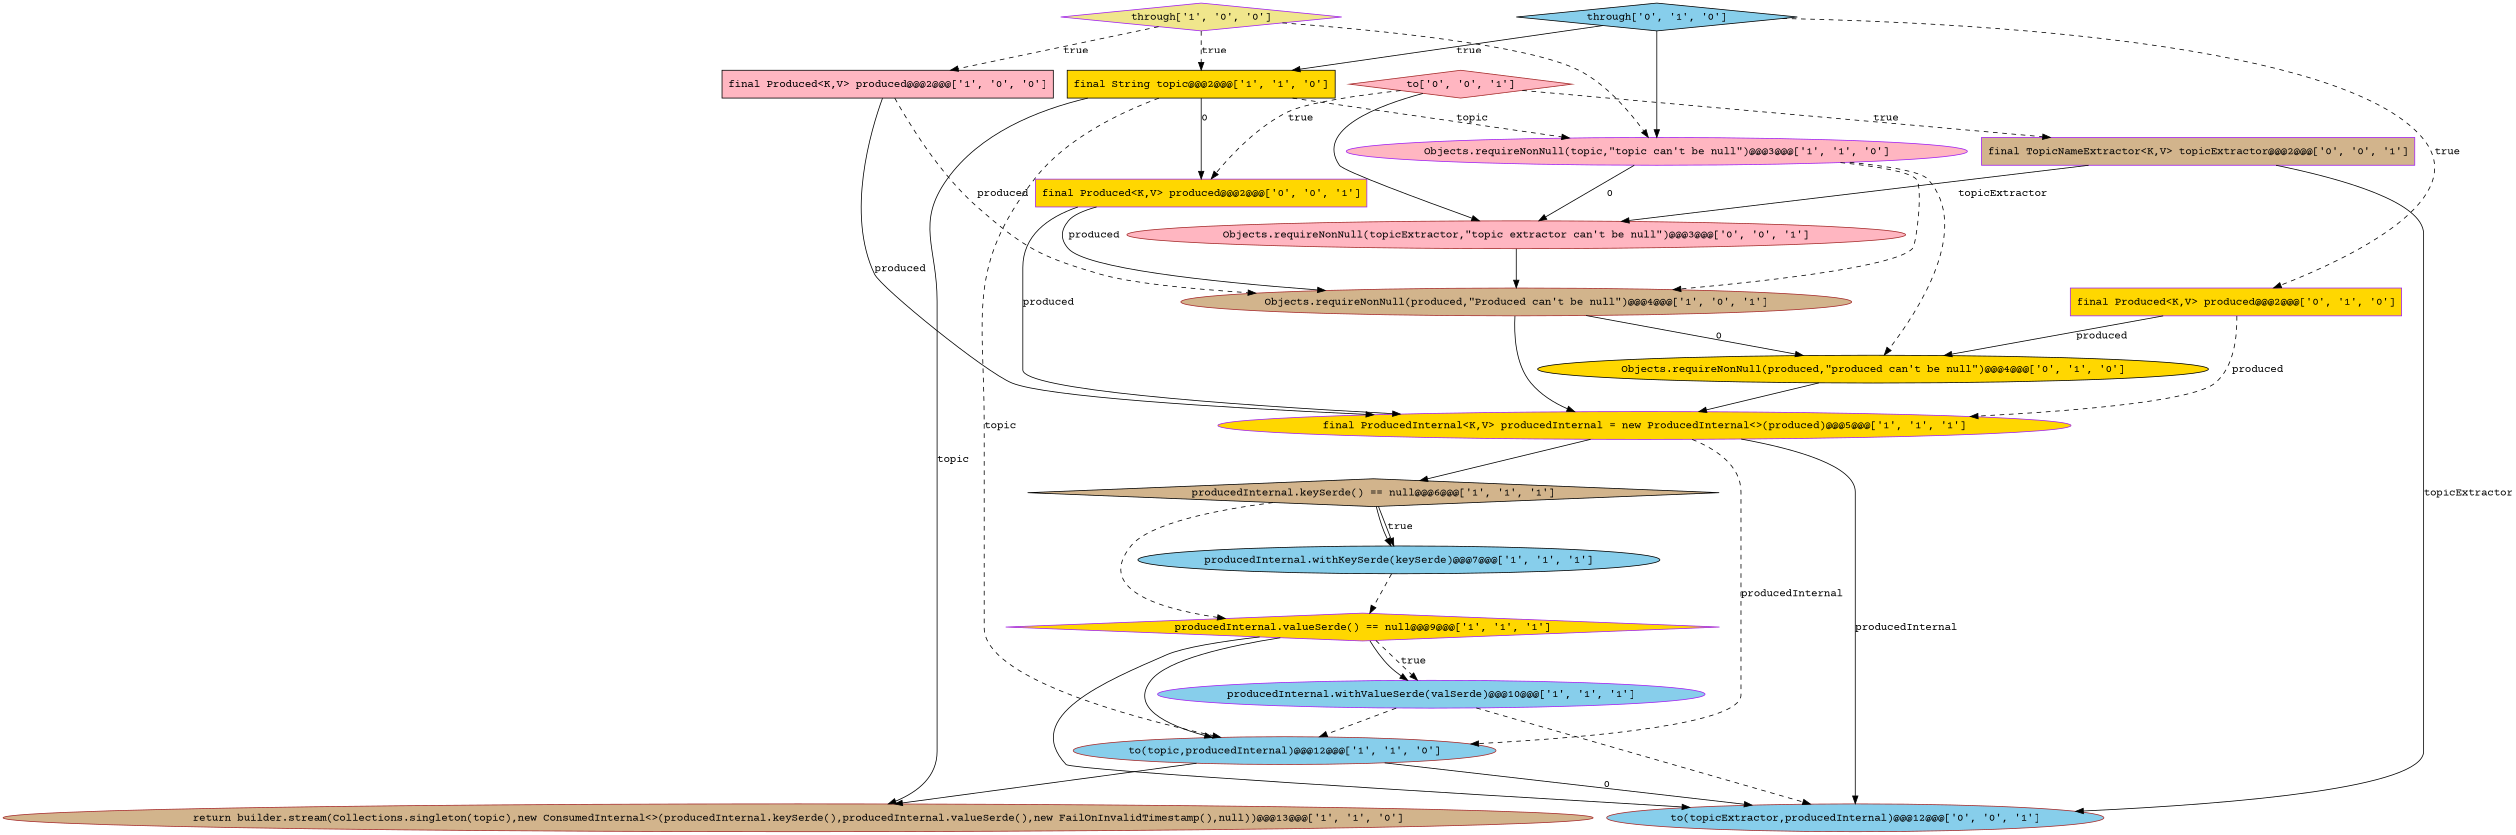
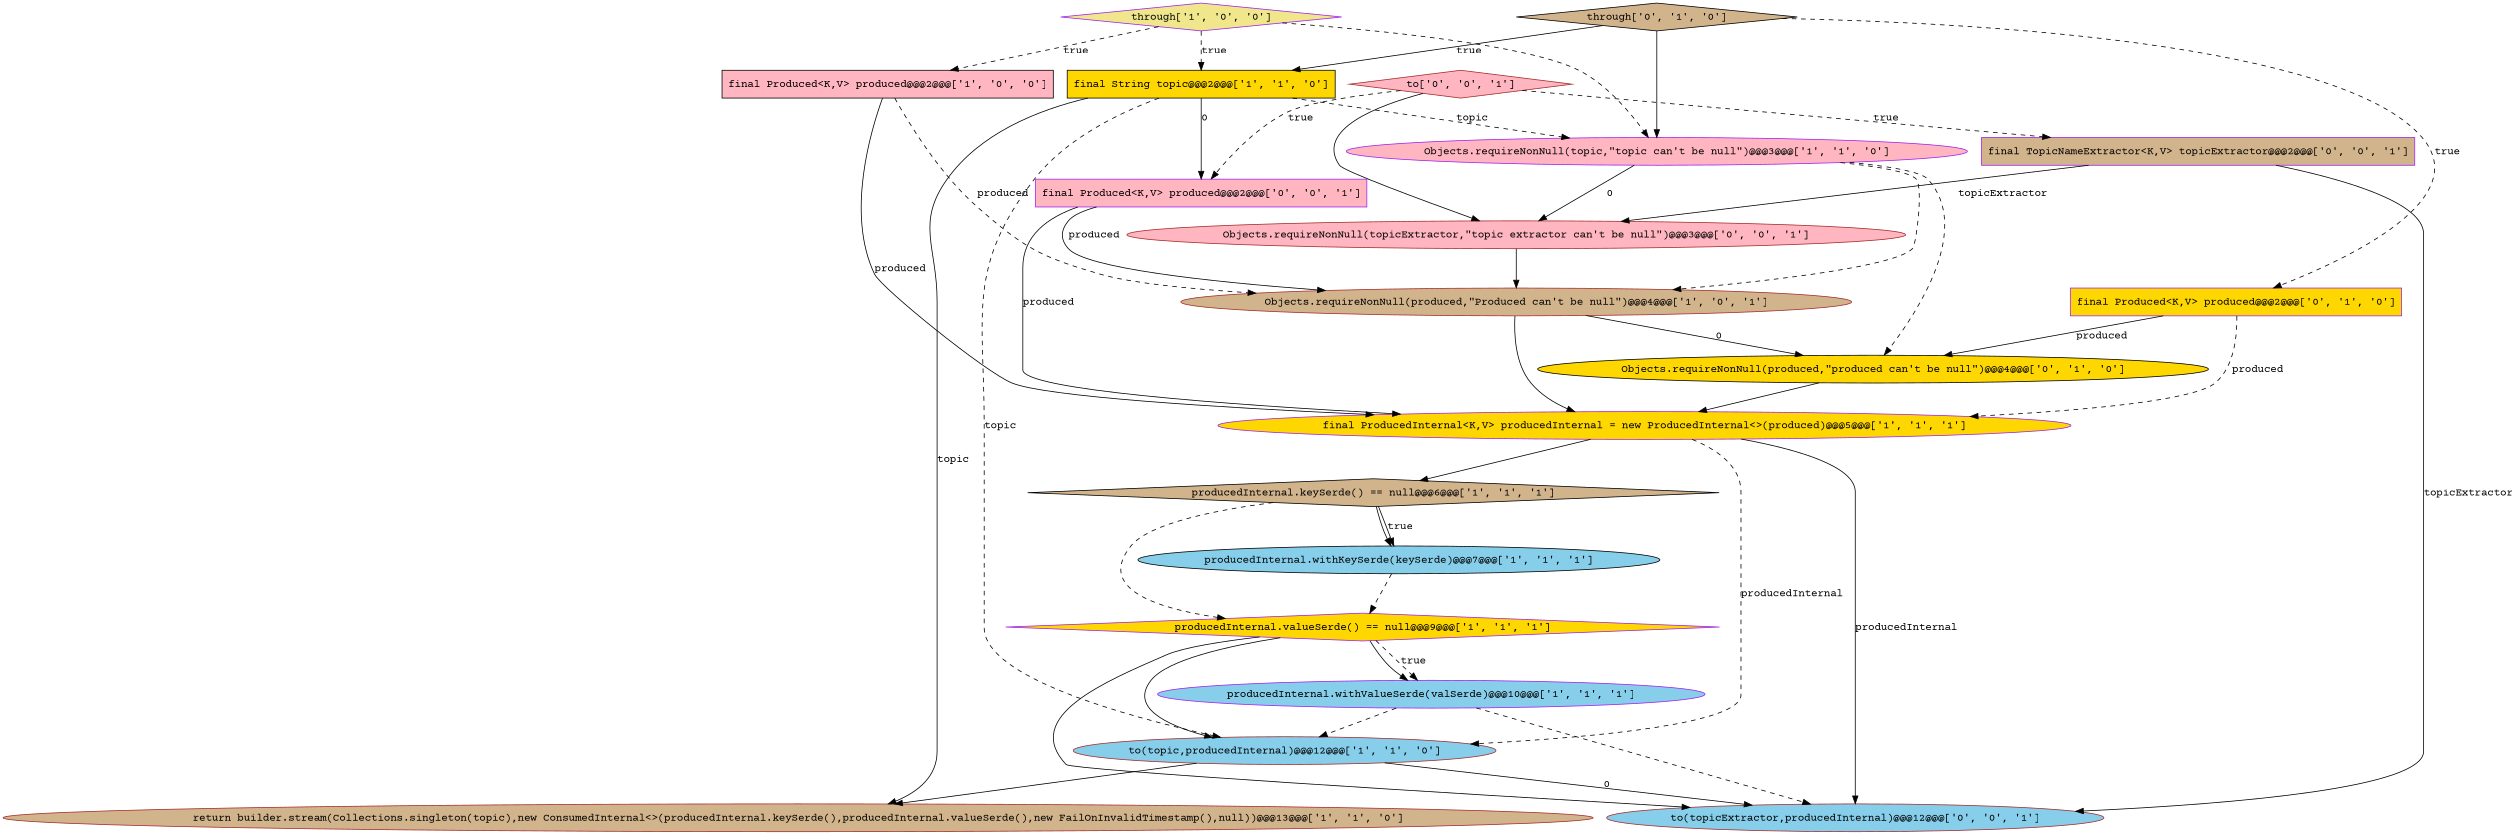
node "through['0', '1', '0']": fillcolor skyblue -> tan
node "final Produced<K,V> produced@@@2@@@['0', '0', '1']": fillcolor gold -> lightpink
